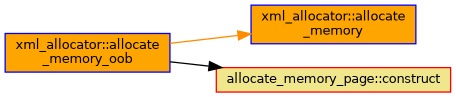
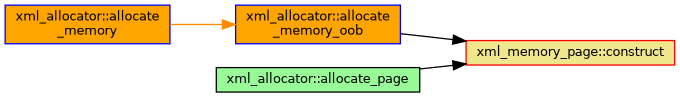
edge "xml_allocator::allocate _memory_oob" -> "xml_allocator::allocate _memory": reversed
node "xml_allocator::allocate_page": added
node "allocate_memory_page::construct": label "allocate_memory_page::construct" -> "xml_memory_page::construct"
